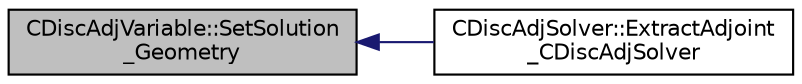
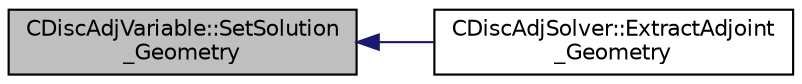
node "CDiscAdjSolver::ExtractAdjoint _CDiscAdjSolver": label "CDiscAdjSolver::ExtractAdjoint _CDiscAdjSolver" -> "CDiscAdjSolver::ExtractAdjoint _Geometry"
